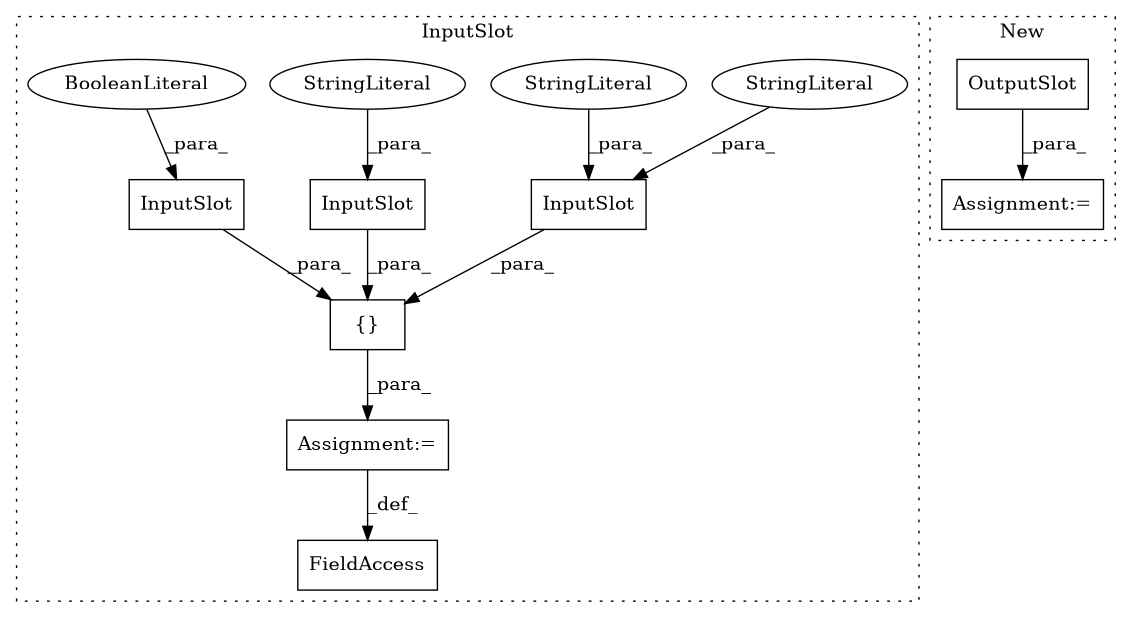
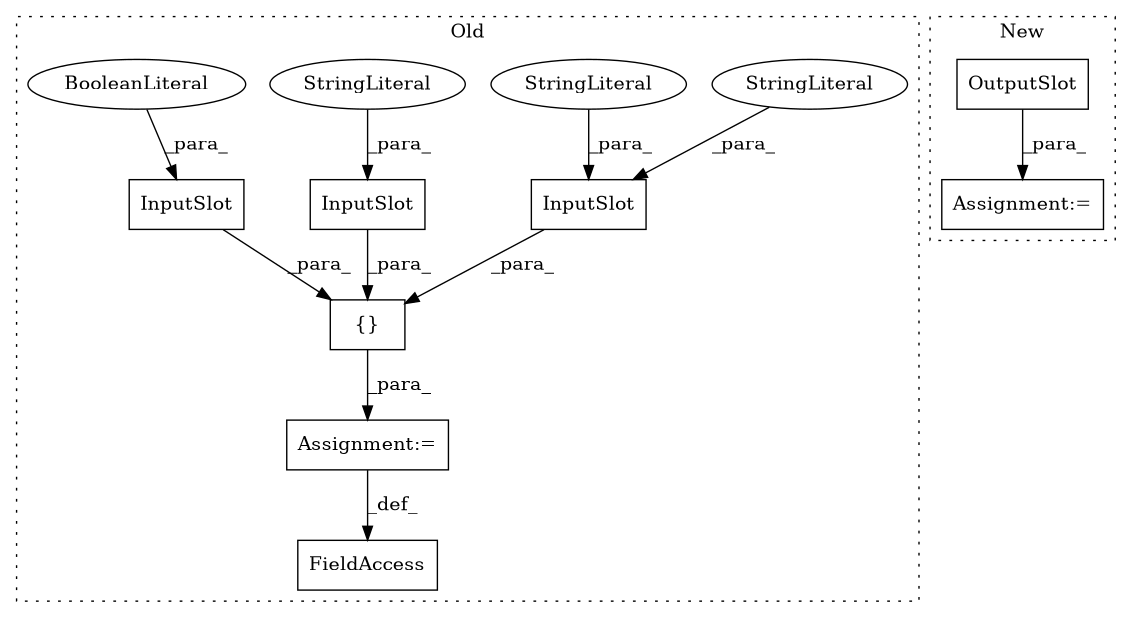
cluster "InputSlot": label "InputSlot" -> "Old"
